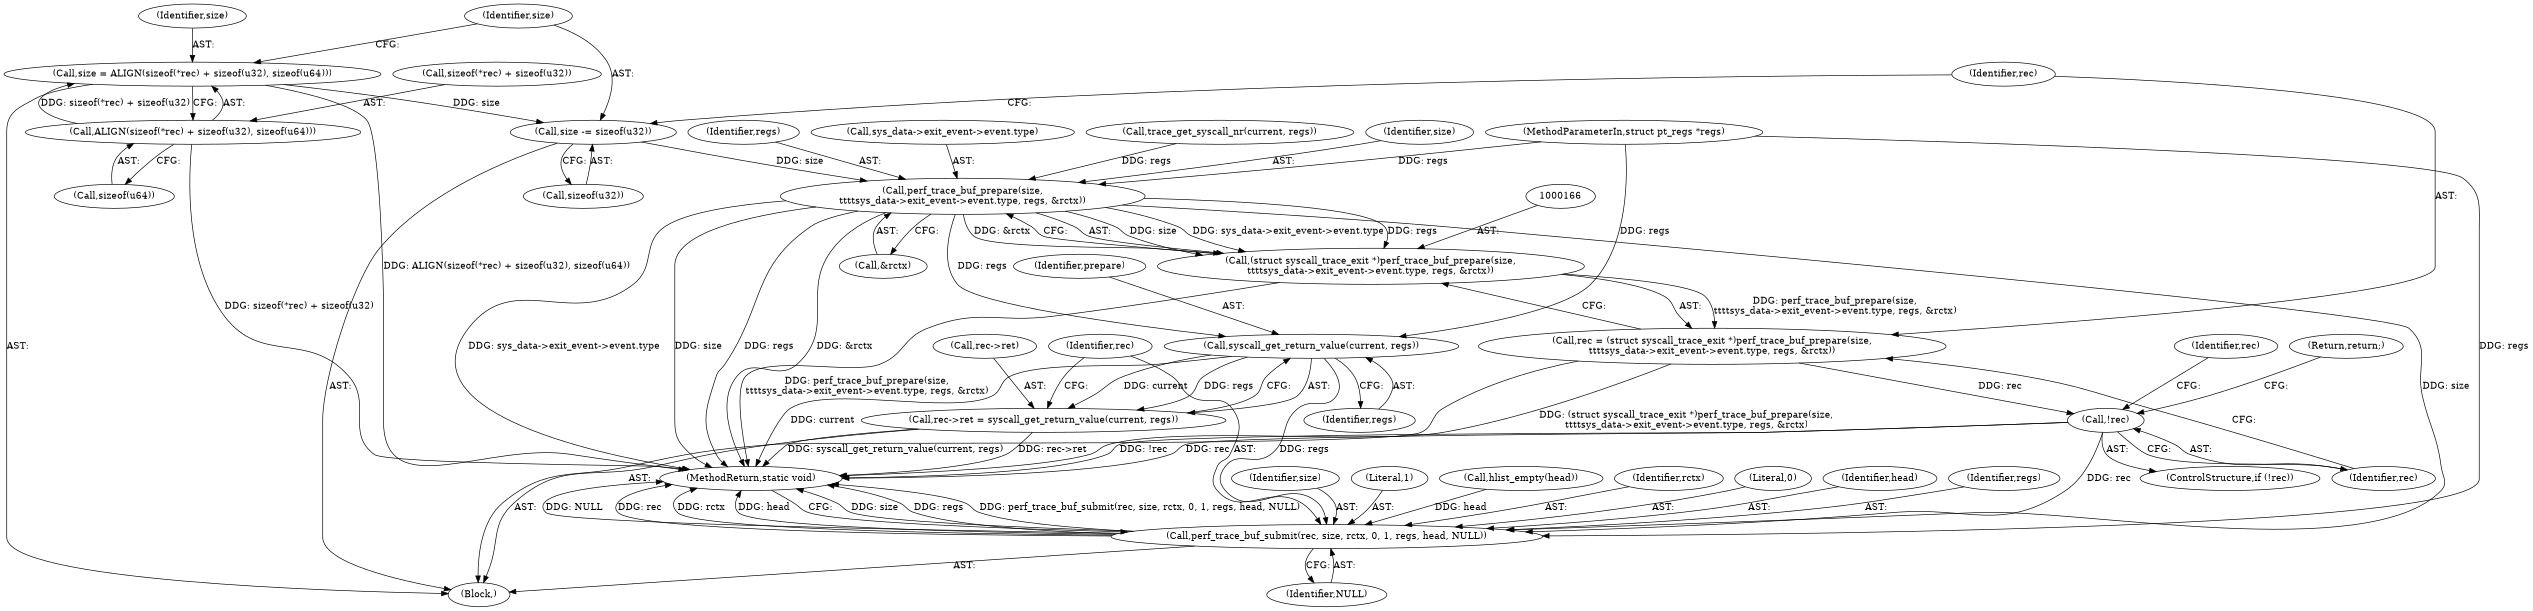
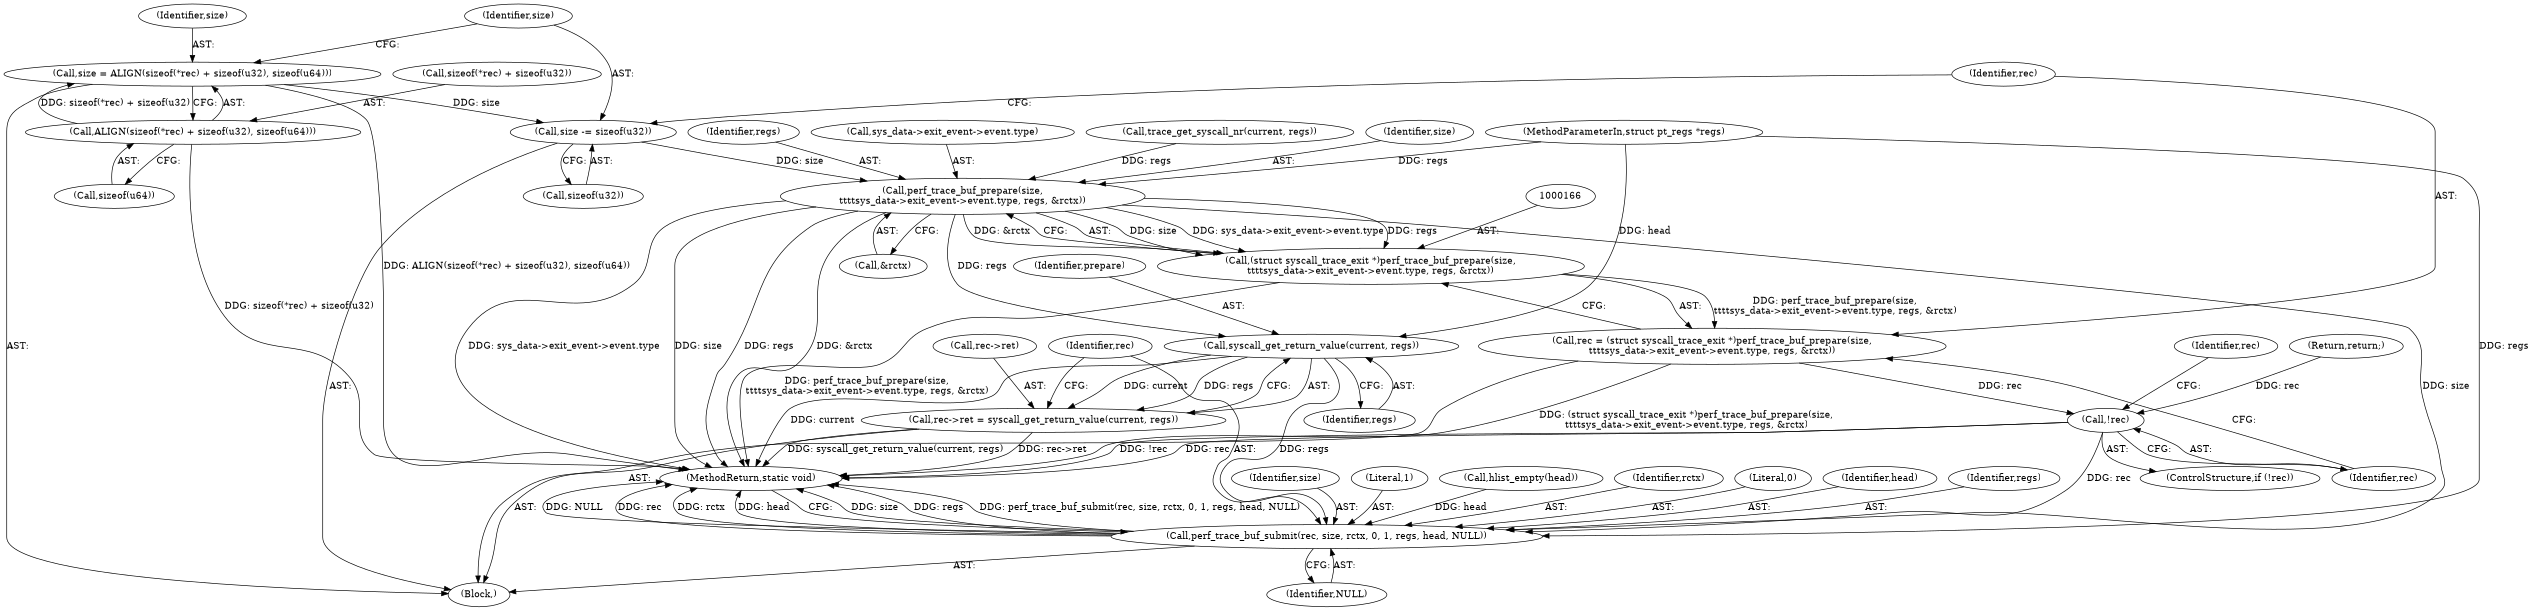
edge "(MethodParameterIn,struct pt_regs *regs)" -> "(Call,syscall_get_return_value(current, regs))": label "DDG: regs" -> "DDG: head"
edge "(Return,return;)" -> "(Call,!rec)": label "CFG: " -> "DDG: rec"
